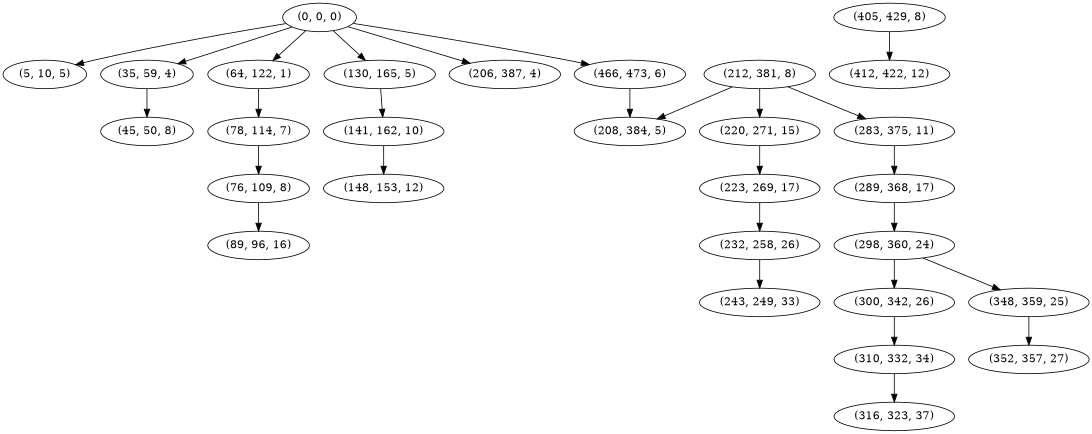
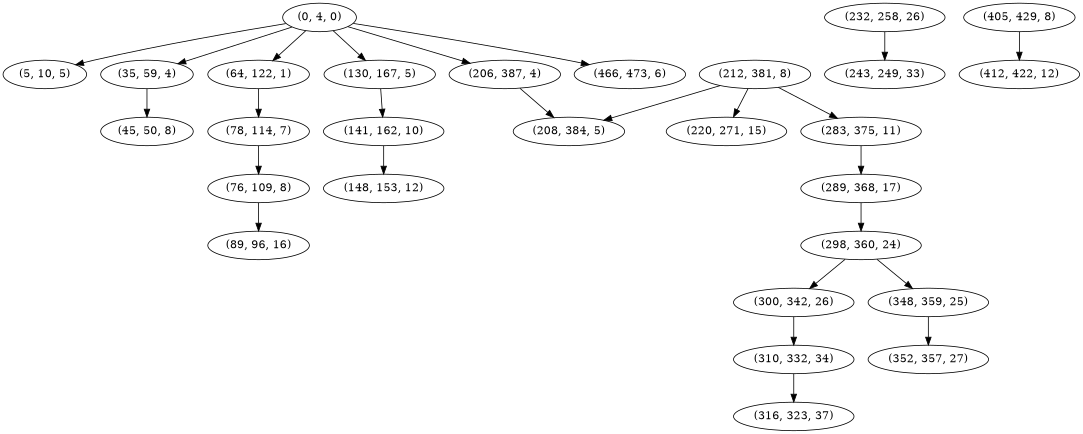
node "(0, 0, 0)": label "(0, 0, 0)" -> "(0, 4, 0)"
node "(130, 165, 5)": label "(130, 165, 5)" -> "(130, 167, 5)"
edge "(466, 473, 6)" -> "(208, 384, 5)": now "(206, 387, 4)" -> "(208, 384, 5)"
node "(223, 269, 17)": removed
